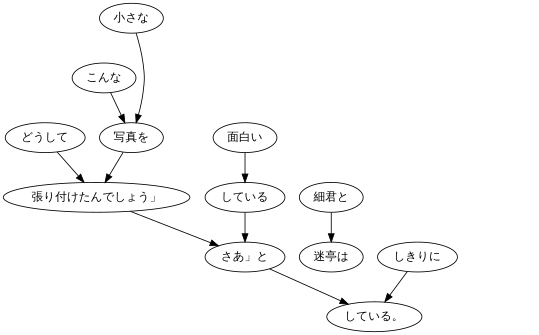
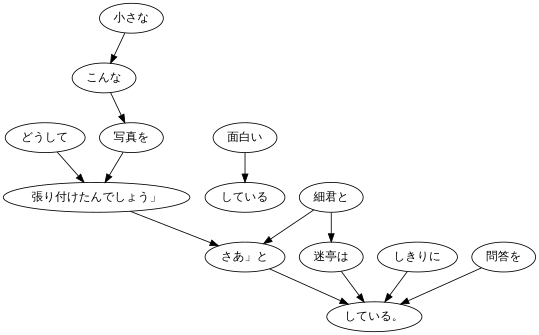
edge "小さな" -> "写真を": now "小さな" -> "こんな"
edge "している" -> "さあ」と": now "細君と" -> "さあ」と"
node "問答を": added
edge "迷亭は" -> "している。": added
